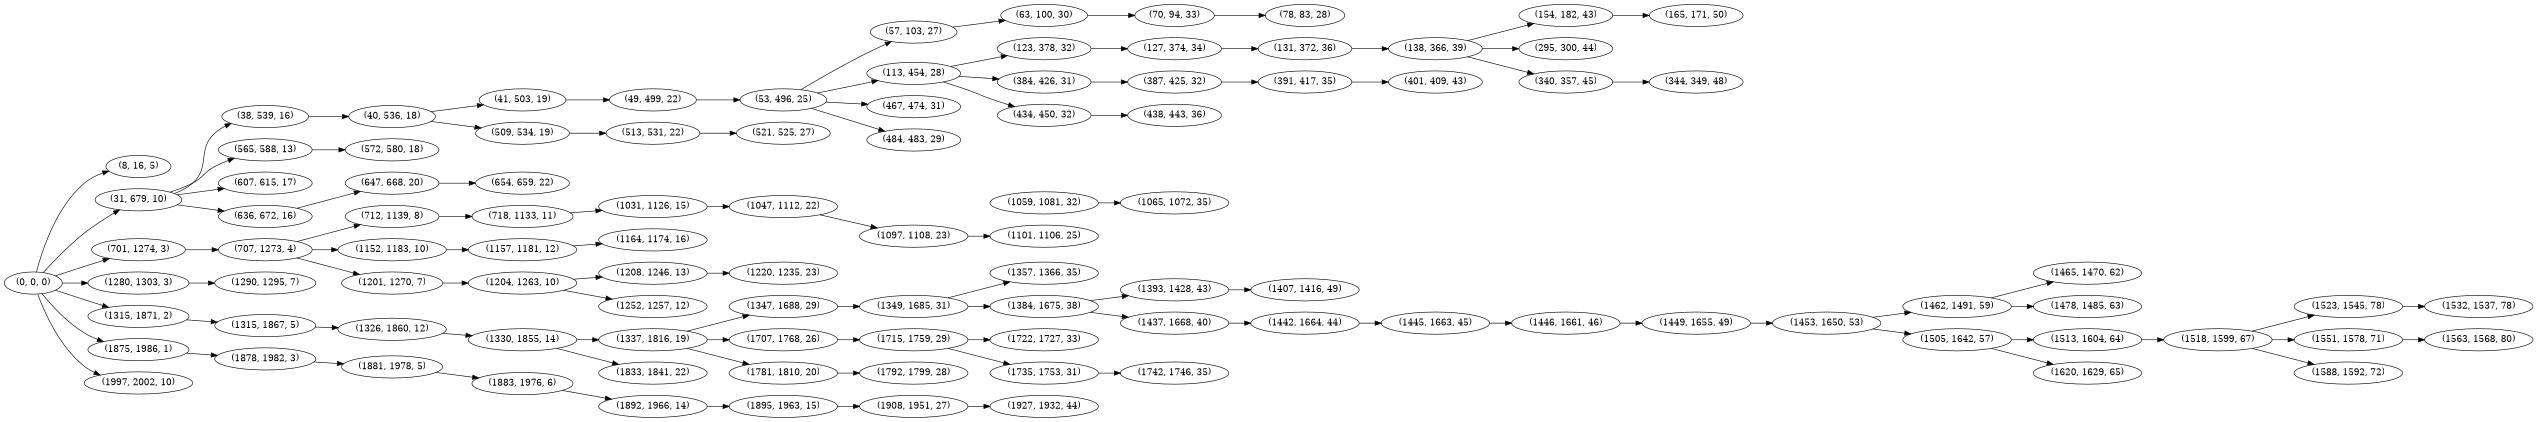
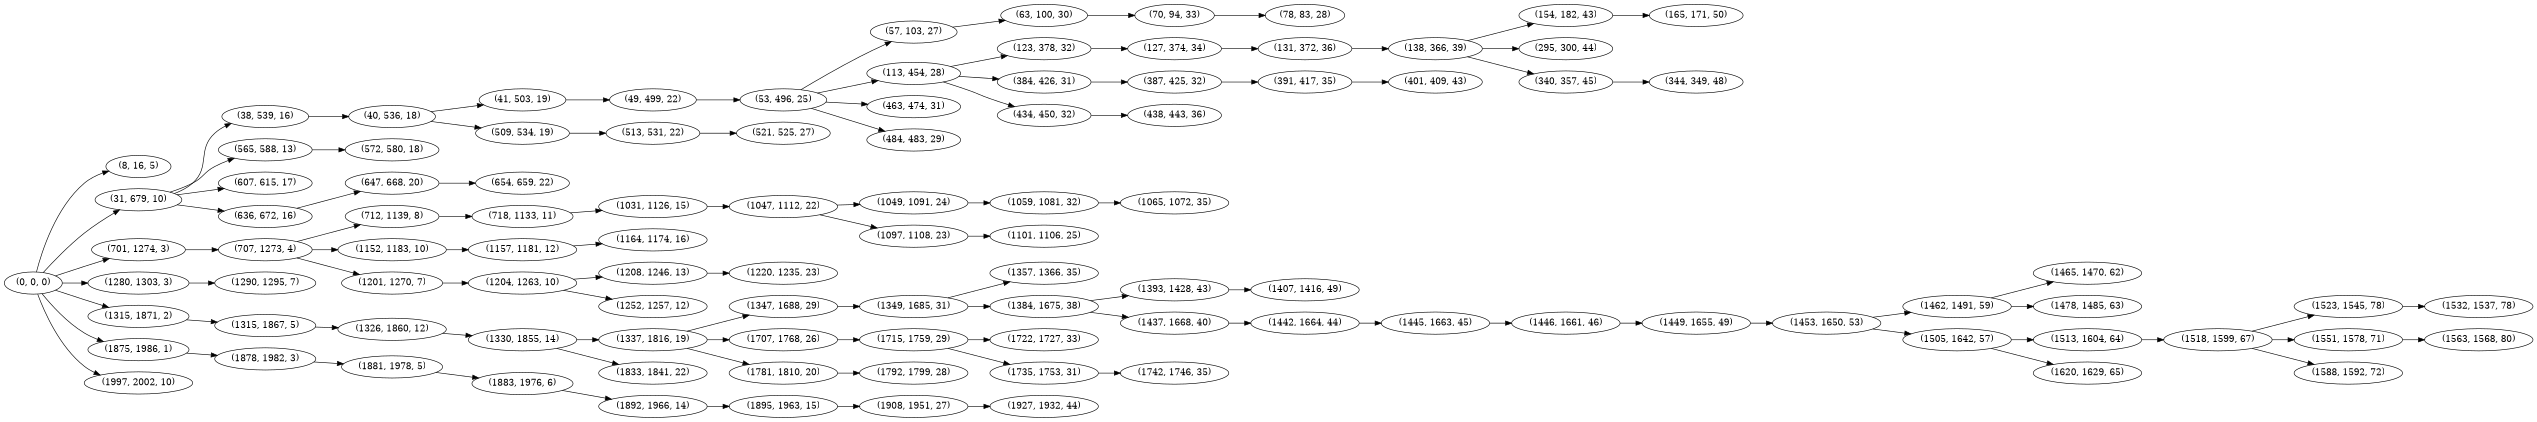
node "(467, 474, 31)": label "(467, 474, 31)" -> "(463, 474, 31)"
node "(1049, 1091, 24)": added
